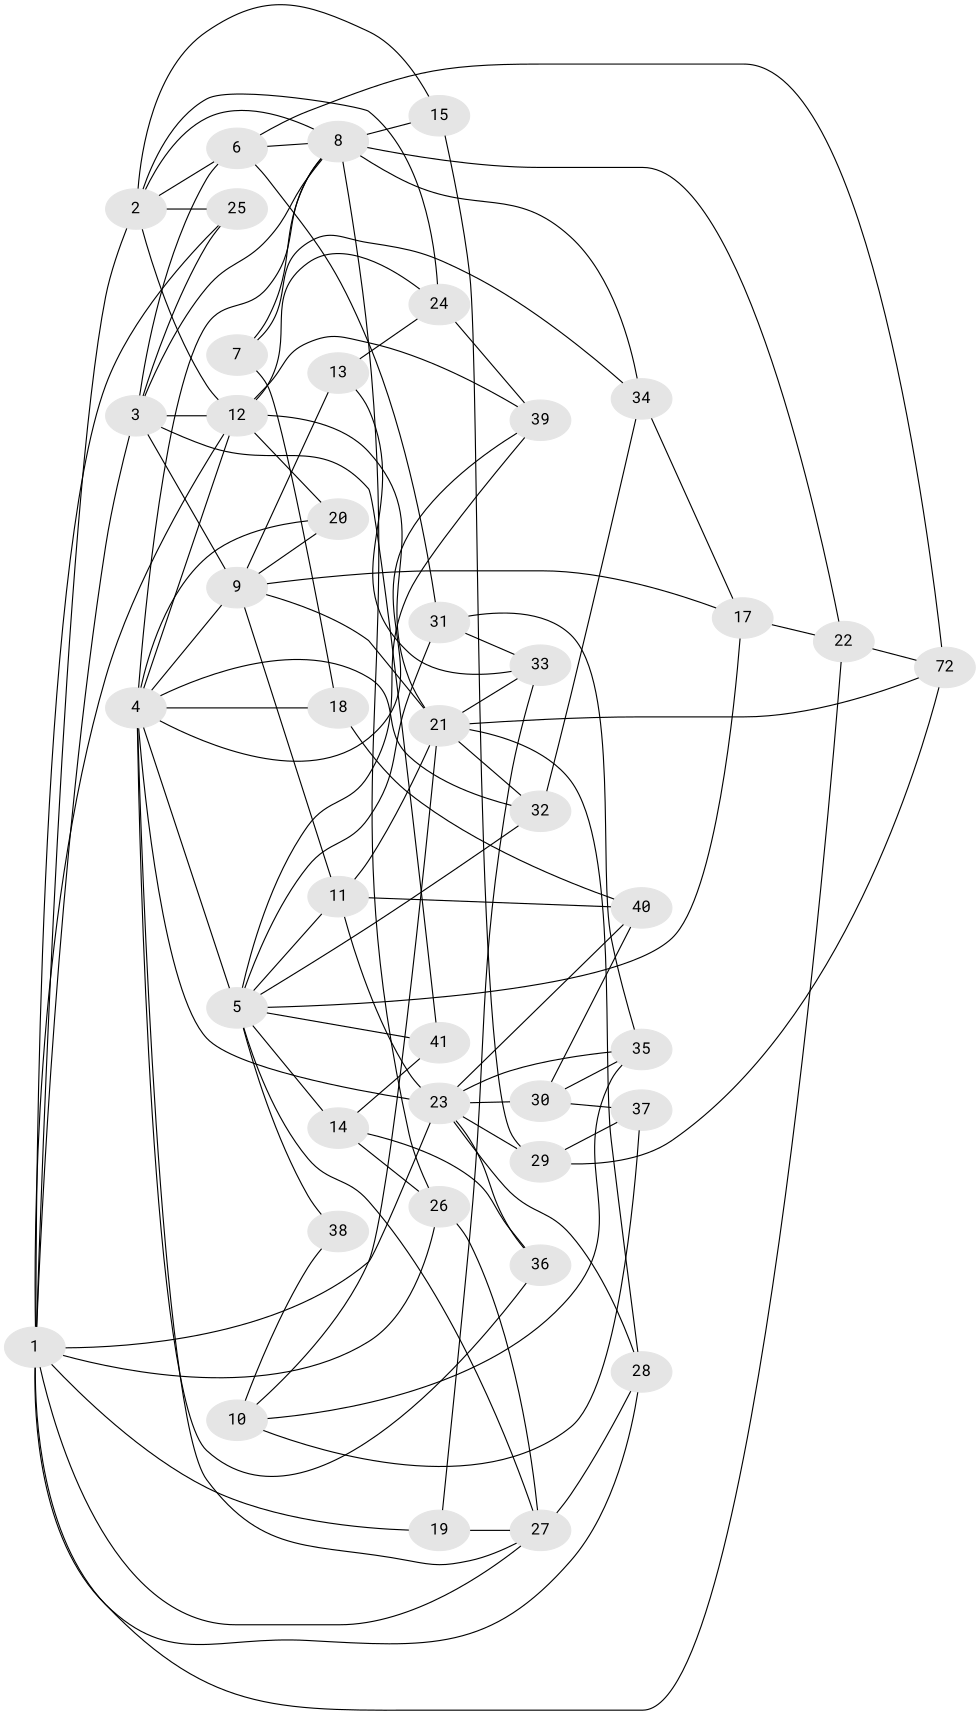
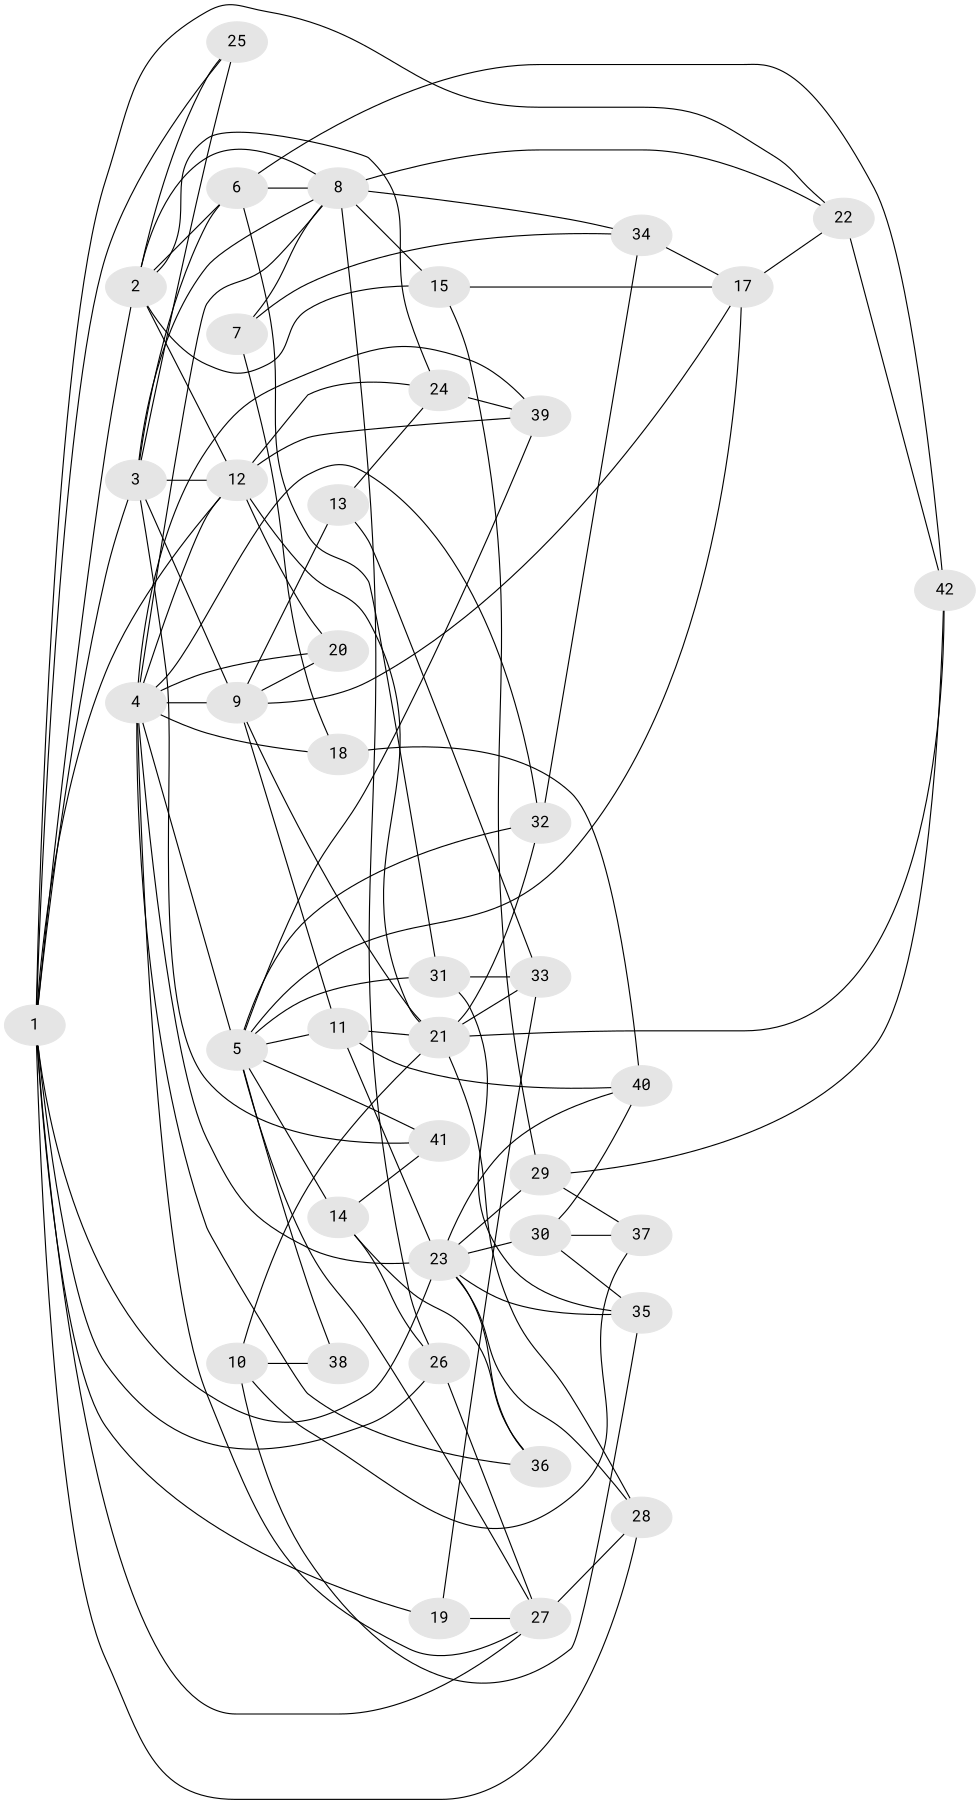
edge "15" -- "17": added
node "72": label "72" -> "42"
